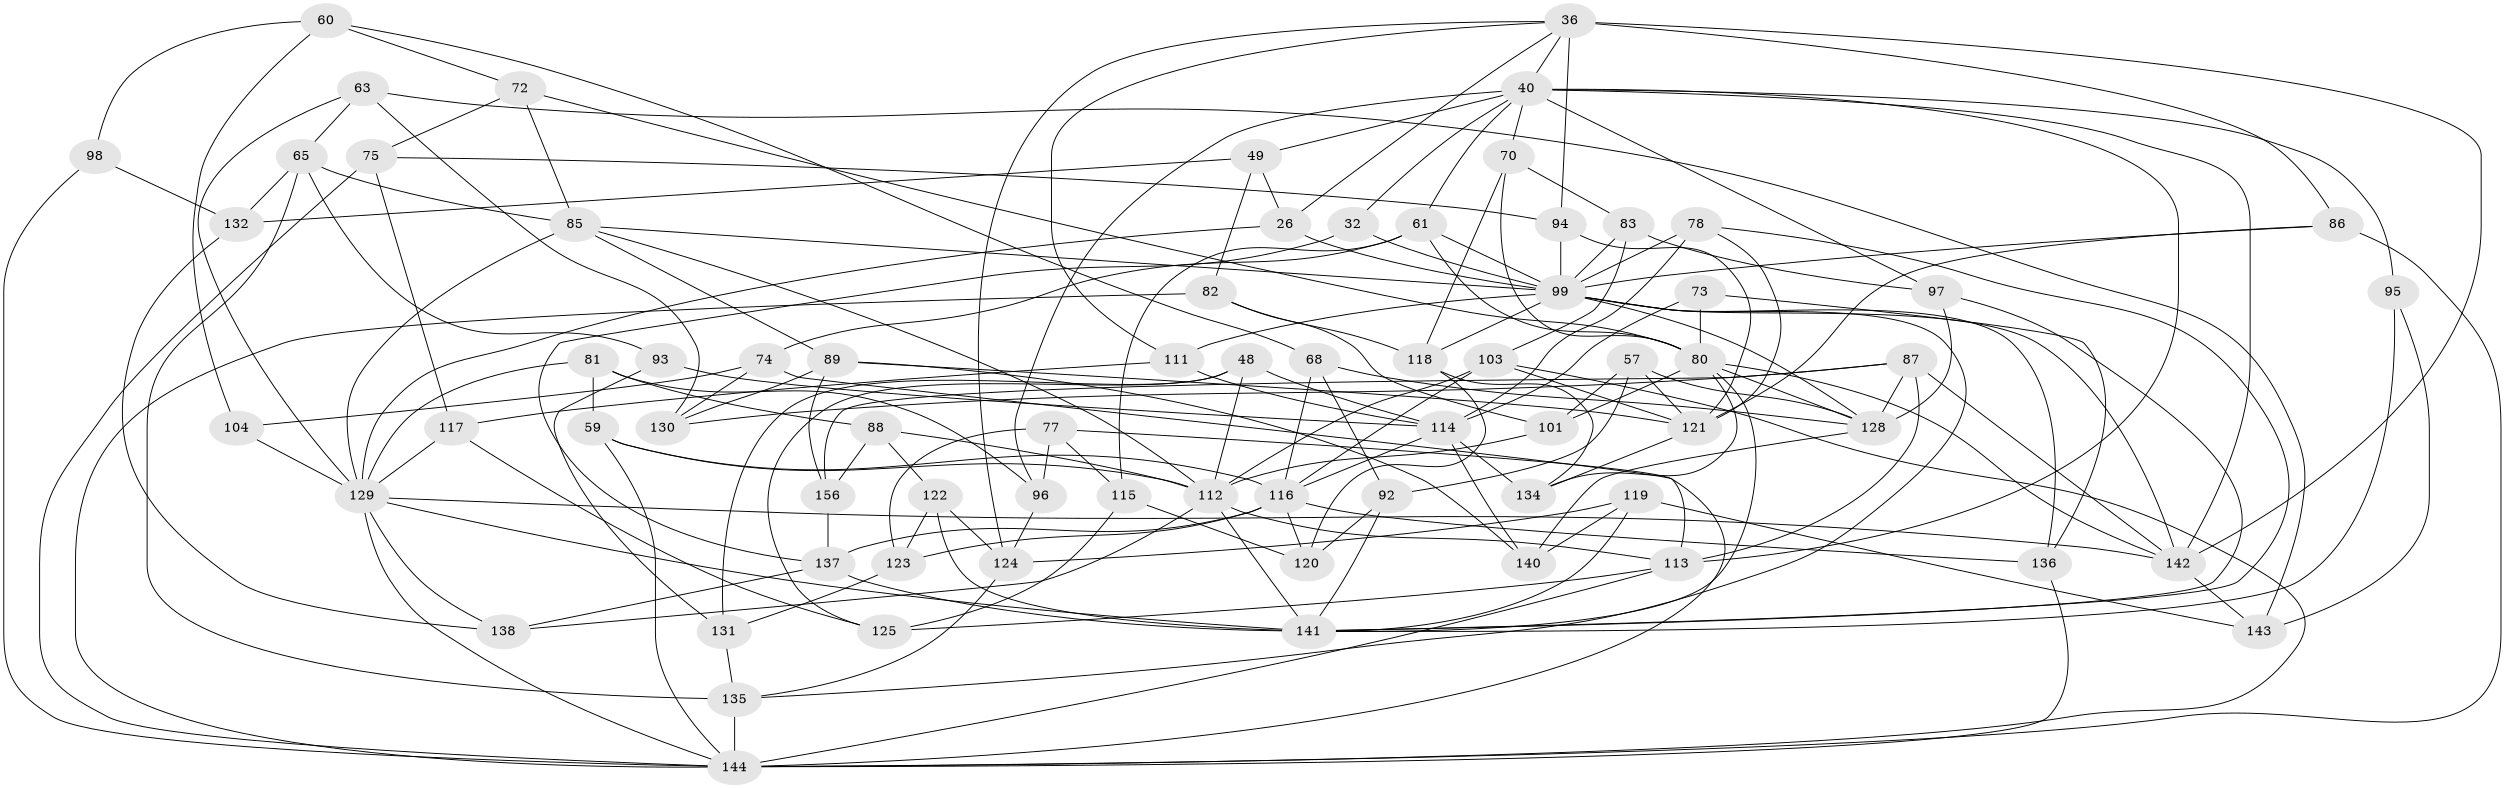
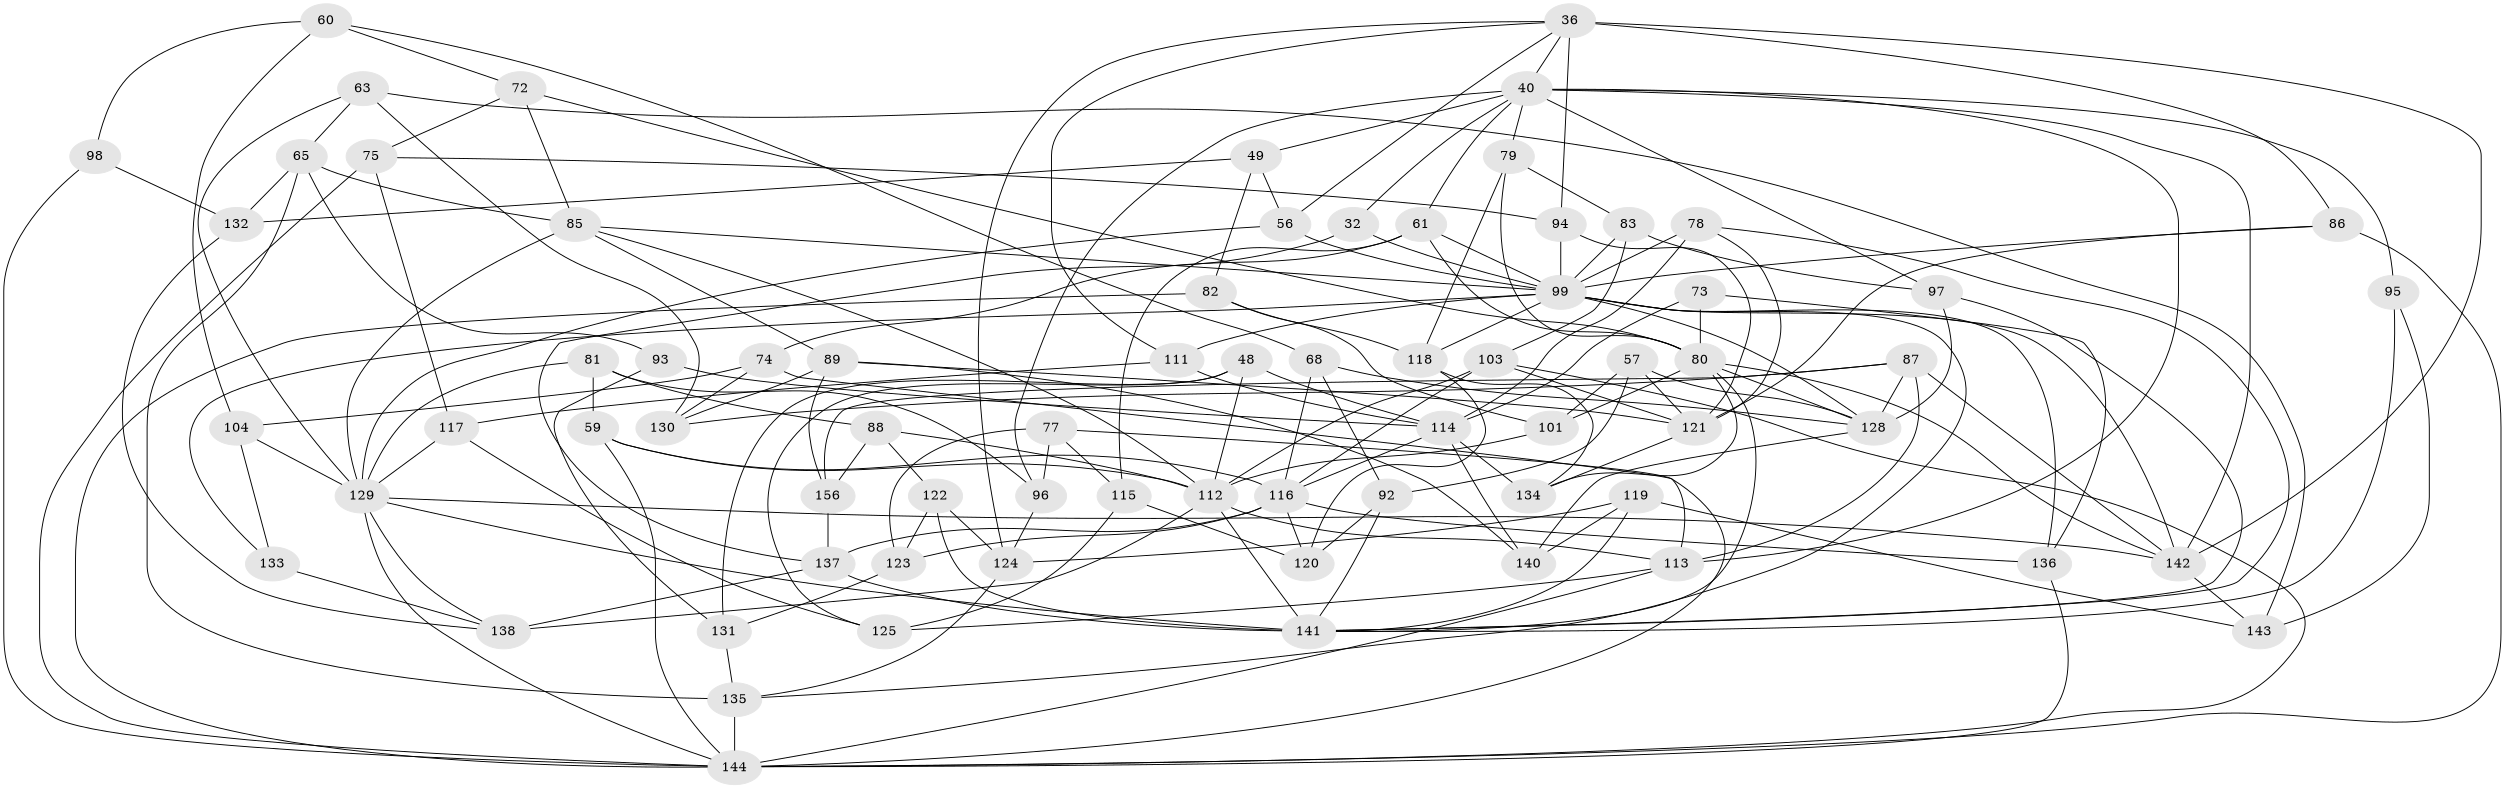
node "70": label "70" -> "79"
node "26": label "26" -> "56"
node "133": added
